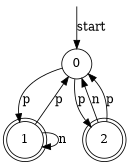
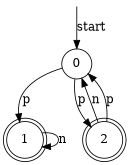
edge "1" -> "0": removed, label "p"
